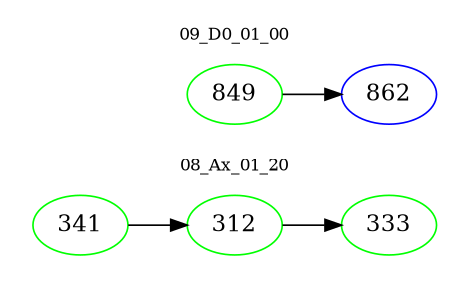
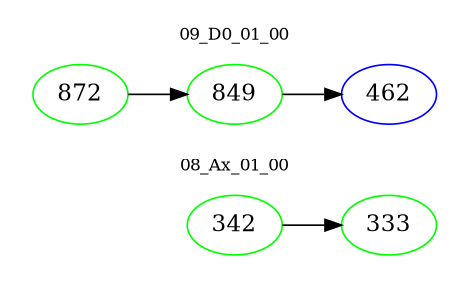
node "872": added
node "862": label "862" -> "462"
cluster "08_Ax_01_20": label "08_Ax_01_20" -> "08_Ax_01_00"
node "341": removed
node "312": label "312" -> "342"
